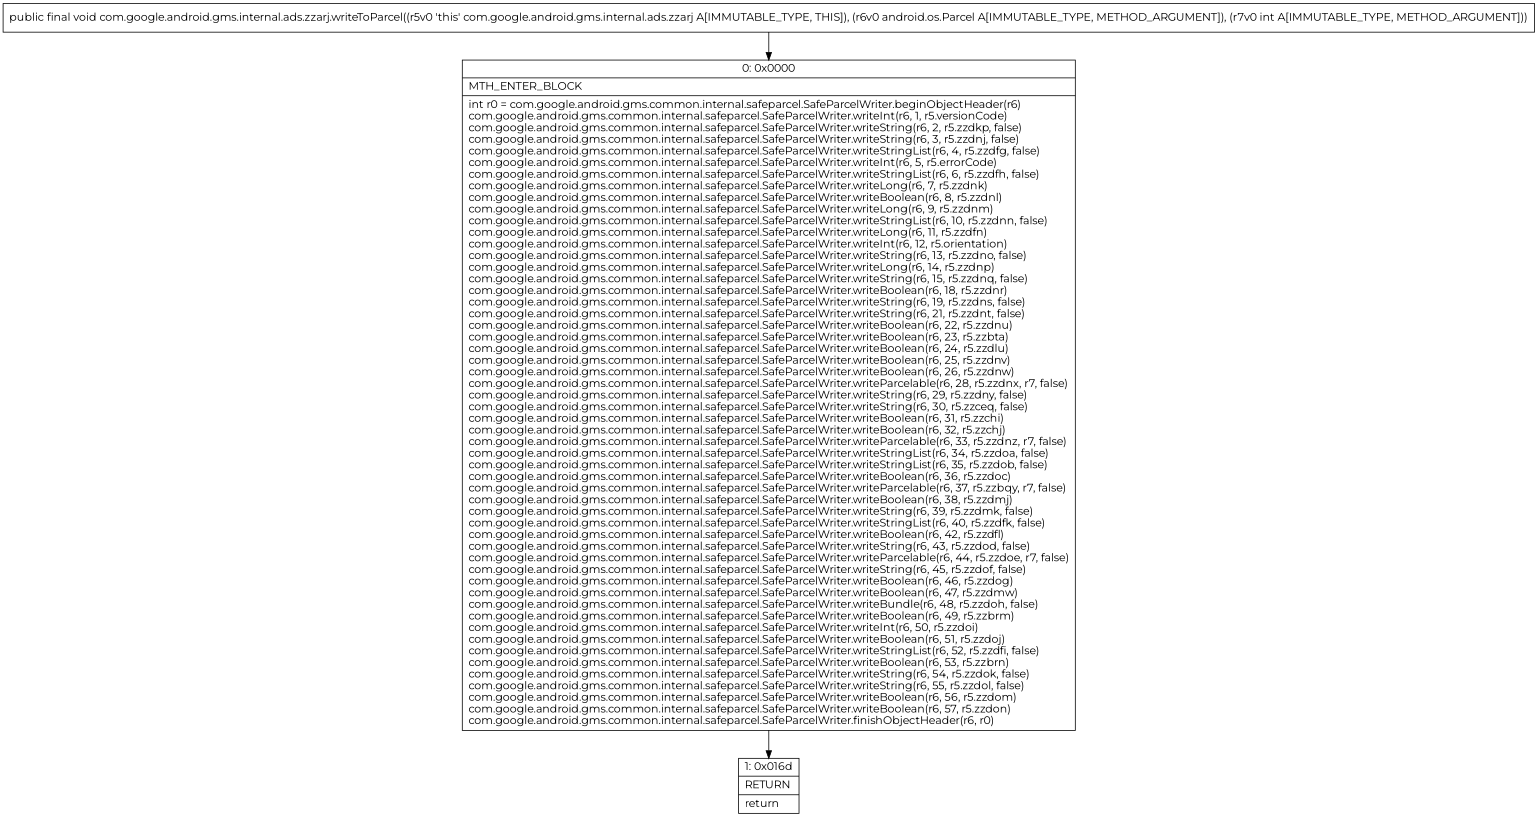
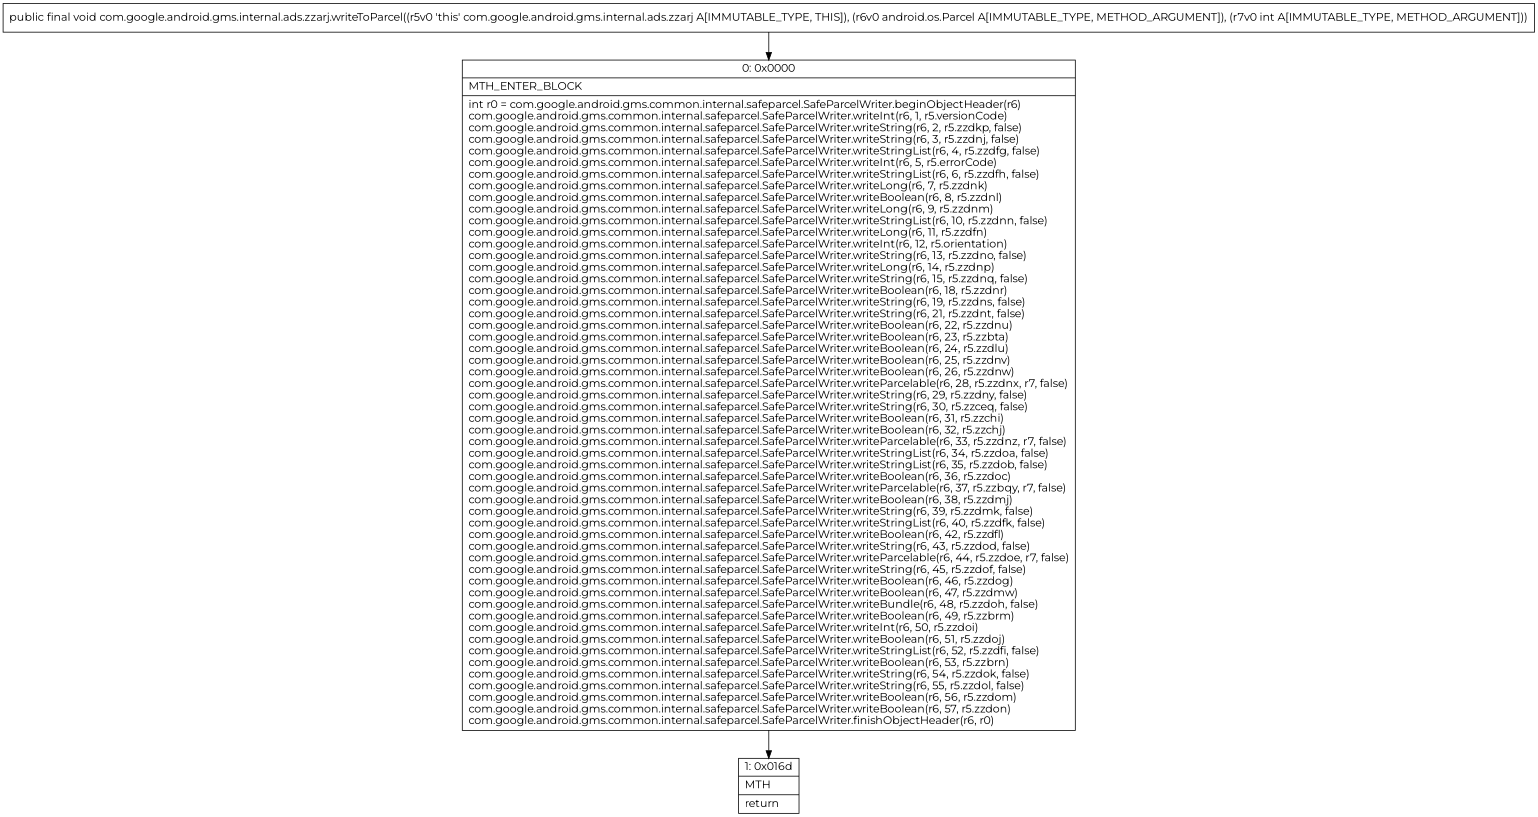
node "1: 0x016d": text "RETURN" -> "MTH"
